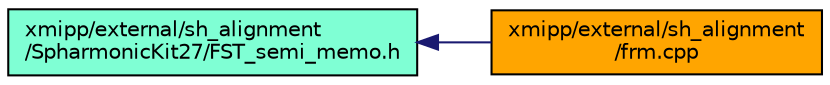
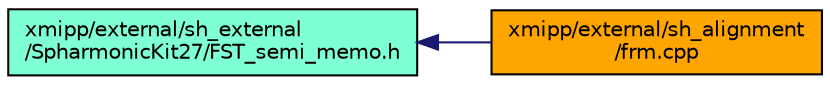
node "xmipp/external/sh_alignment /SpharmonicKit27/FST_semi_memo.h": label "xmipp/external/sh_alignment /SpharmonicKit27/FST_semi_memo.h" -> "xmipp/external/sh_external /SpharmonicKit27/FST_semi_memo.h"
